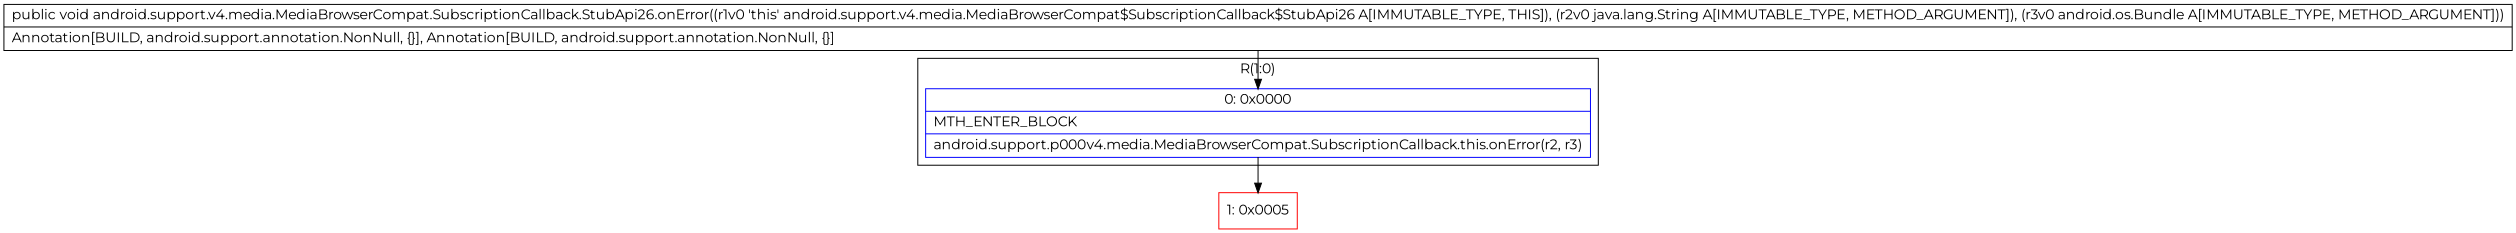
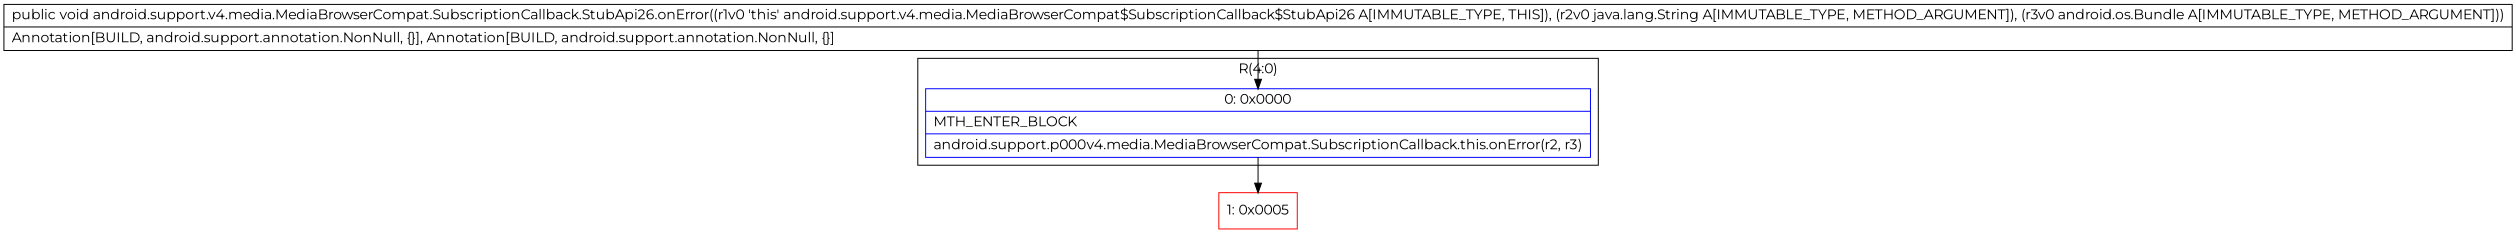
cluster "R(1:0)": label "R(1:0)" -> "R(4:0)"
